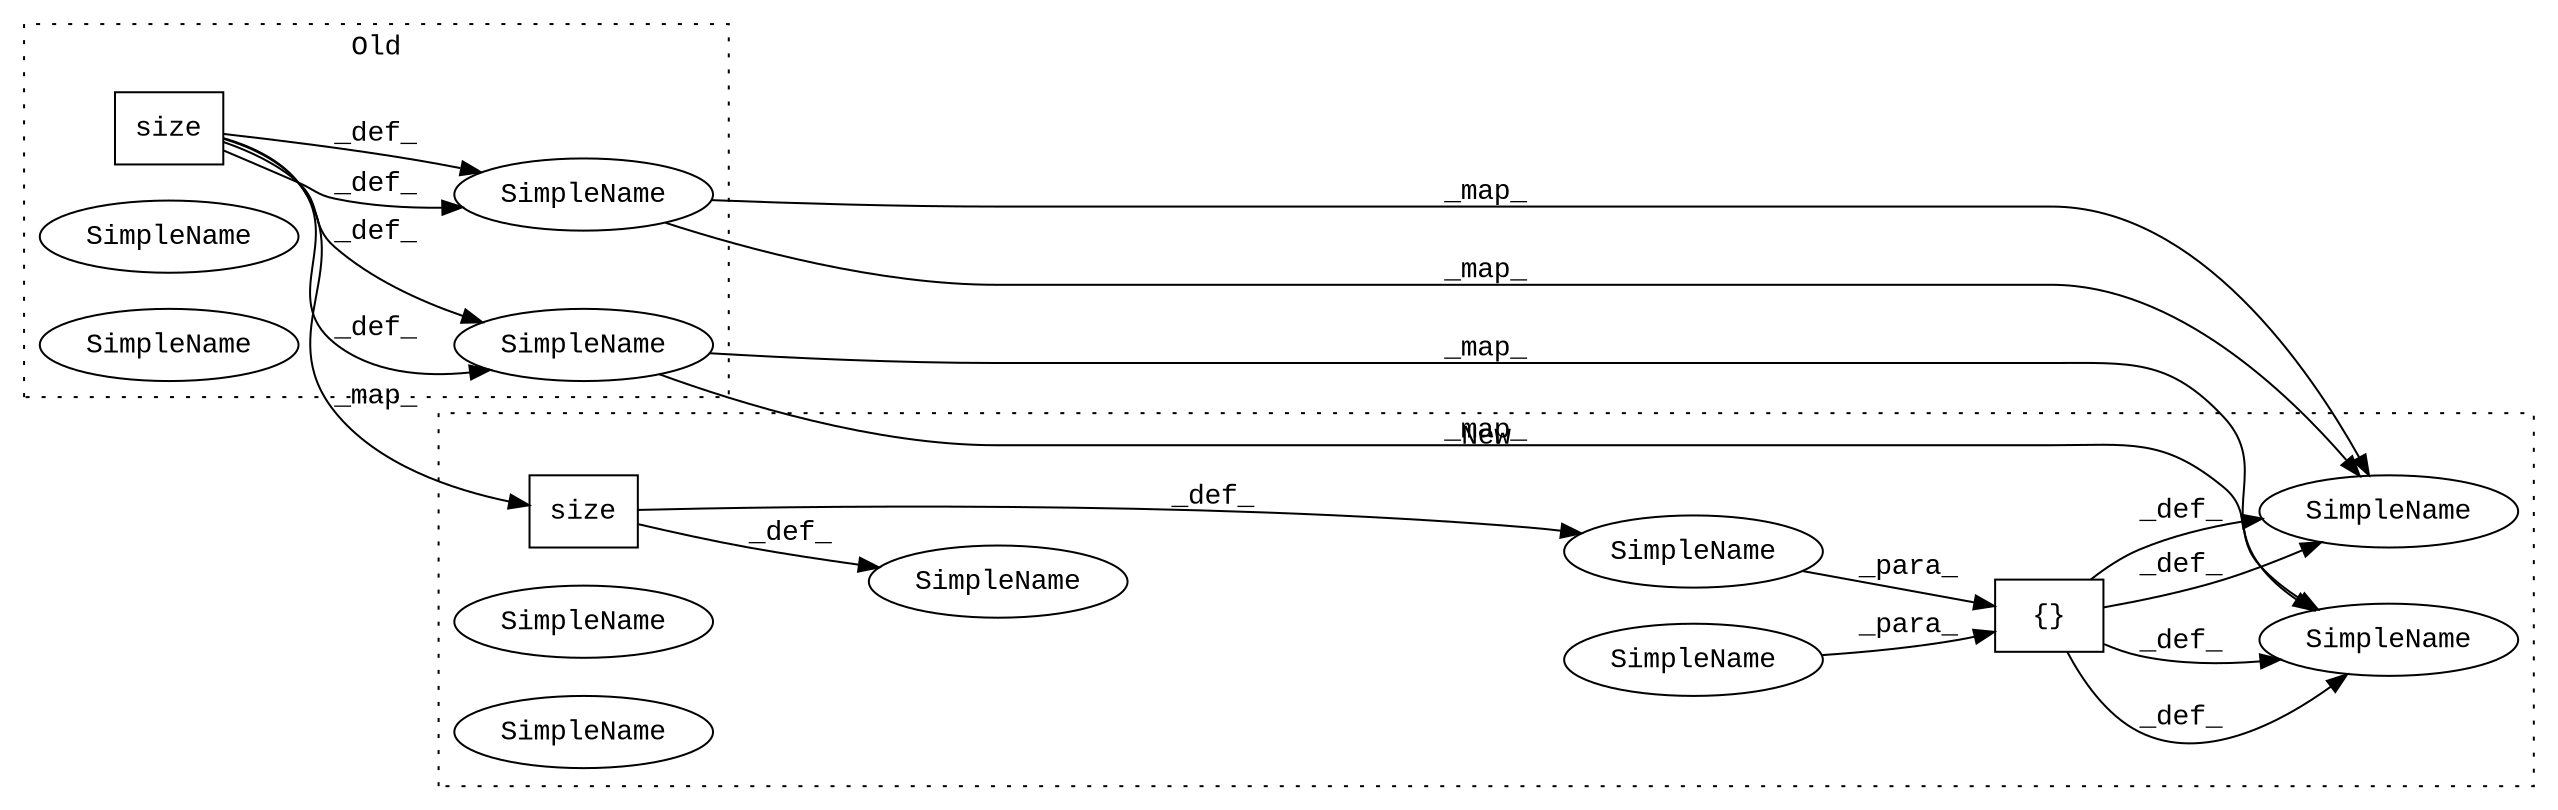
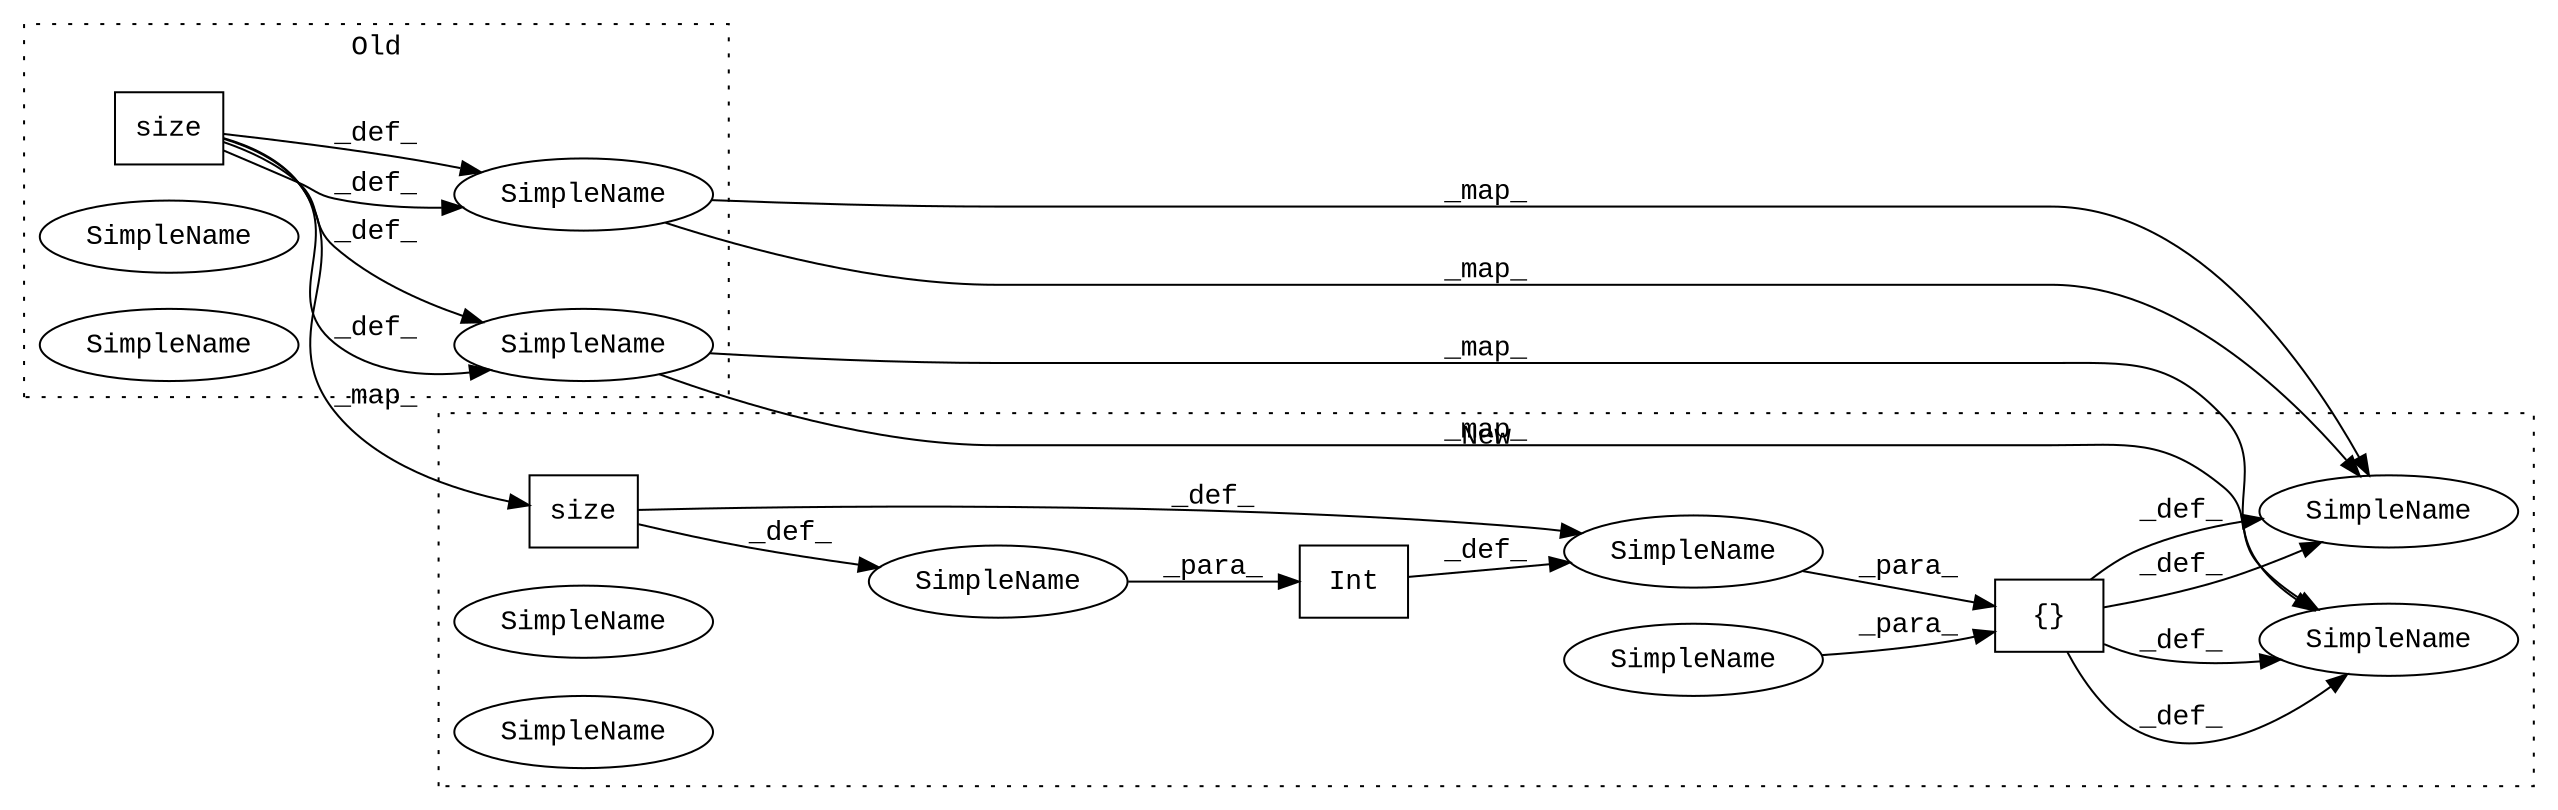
node "Int": added
